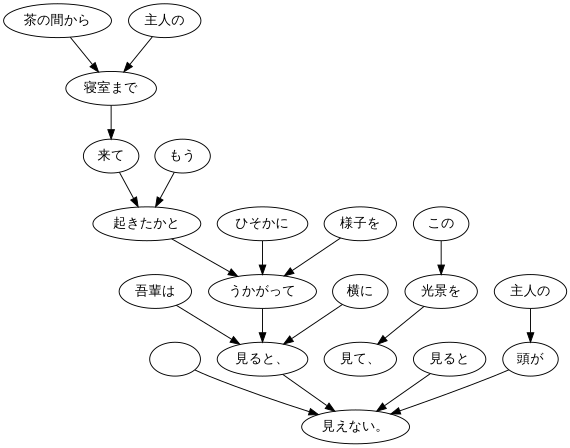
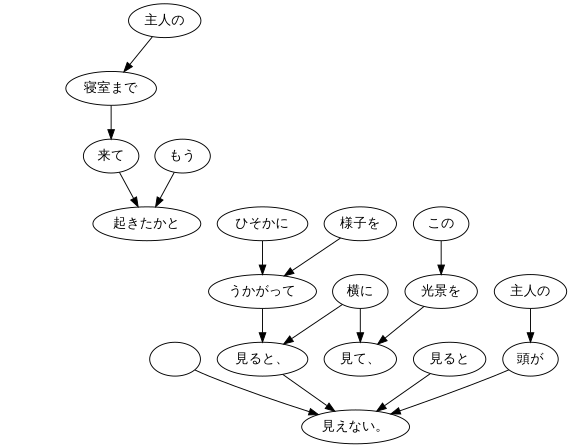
node "茶の間から": removed
edge "起きたかと" -> "うかがって": removed
node "吾輩は": removed
edge "横に" -> "見て、": added
